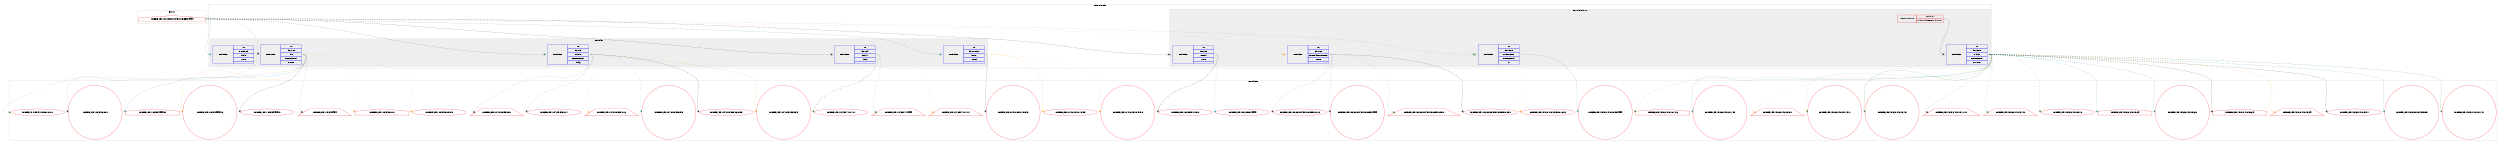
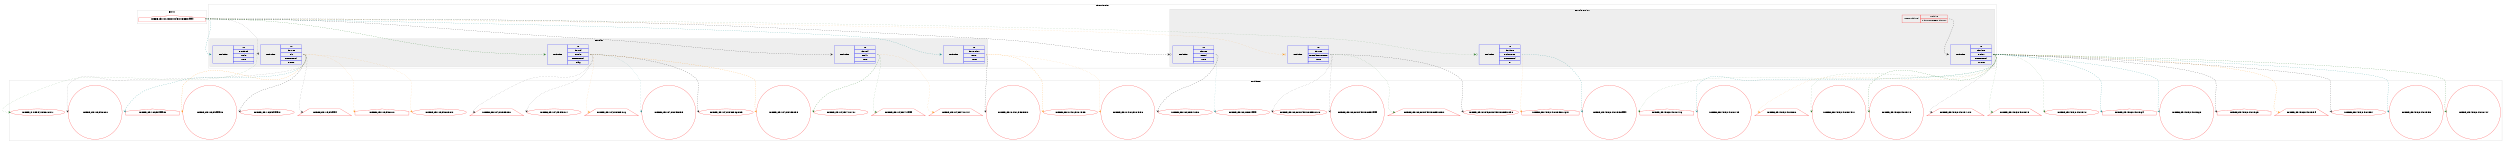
node "portage://dev-python/empy-3.3-r1": label "portage://dev-python/empy-3.3-r1" -> "portage://dev-python/exec-3.3-r1"
node "portage://dev-ros/controller_manager-0.15.0": label "portage://dev-ros/controller_manager-0.15.0" -> "portage://dev-cmake/controller_manager-0.15.0"
node "portage://dev-lang/python-exec-2.4.6-r1": shape ellipse -> house
node "portage://dev-lang/controller-3.5.5": label "portage://dev-lang/controller-3.5.5" -> "portage://dev-lang/python-3.5.5"
